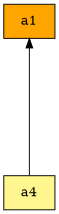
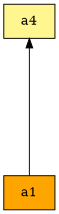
edge "a4" -> "a1": reversed
